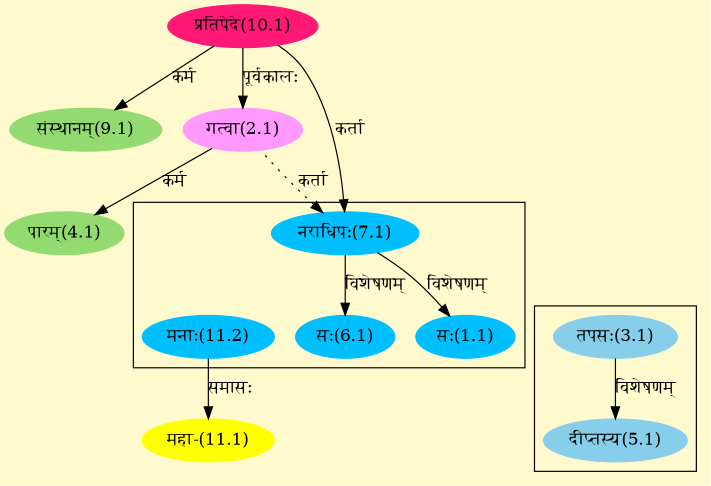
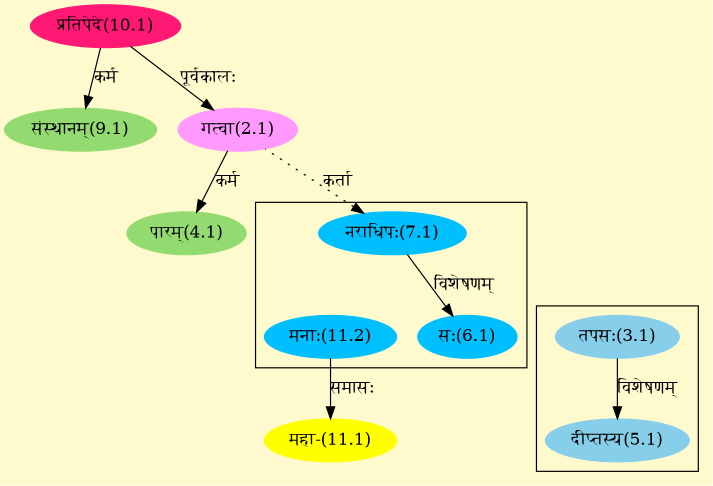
edge "प्रतिपेदे(10.1)" -> "नराधिपः(7.1)": removed, label "कर्ता"
node "सः(1.1)": removed
